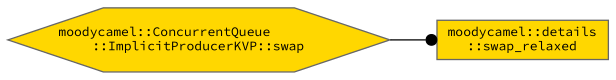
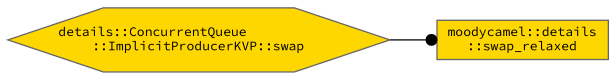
node "moodycamel::ConcurrentQueue ::ImplicitProducerKVP::swap": label "moodycamel::ConcurrentQueue ::ImplicitProducerKVP::swap" -> "details::ConcurrentQueue ::ImplicitProducerKVP::swap"
